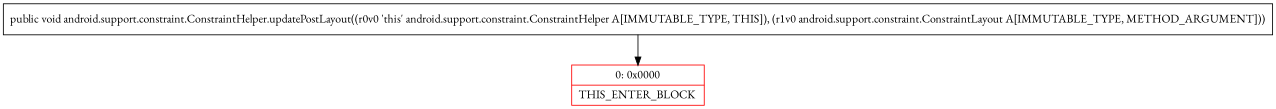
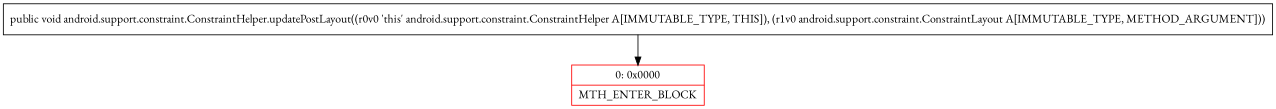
node "0: 0x0000": text "THIS_ENTER_BLOCK" -> "MTH_ENTER_BLOCK"
